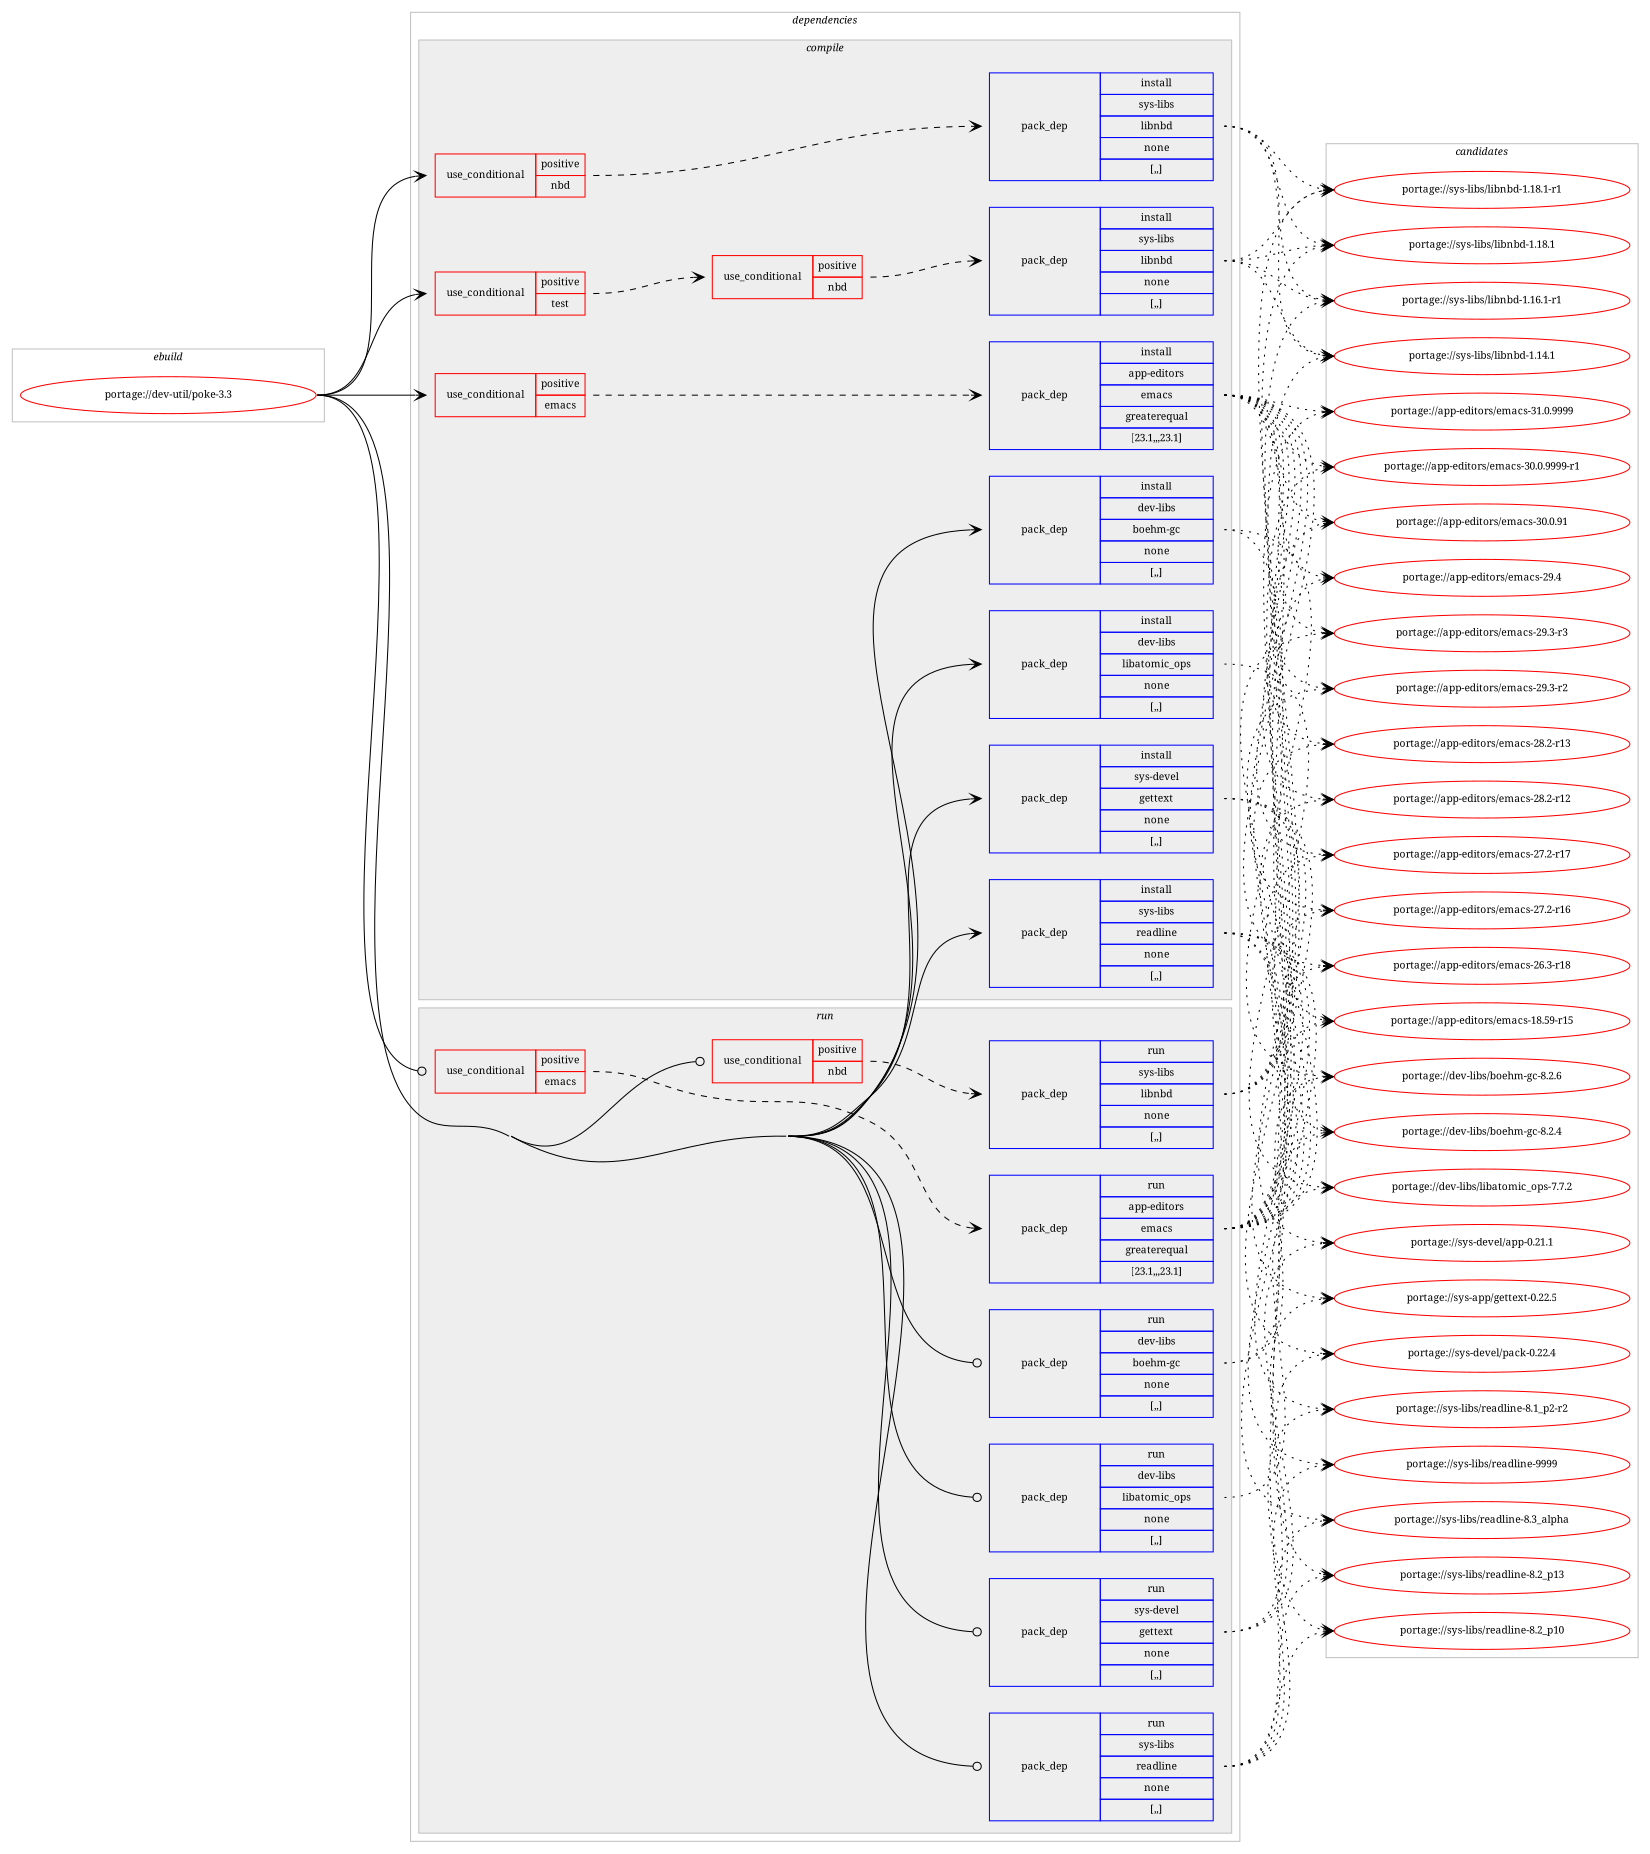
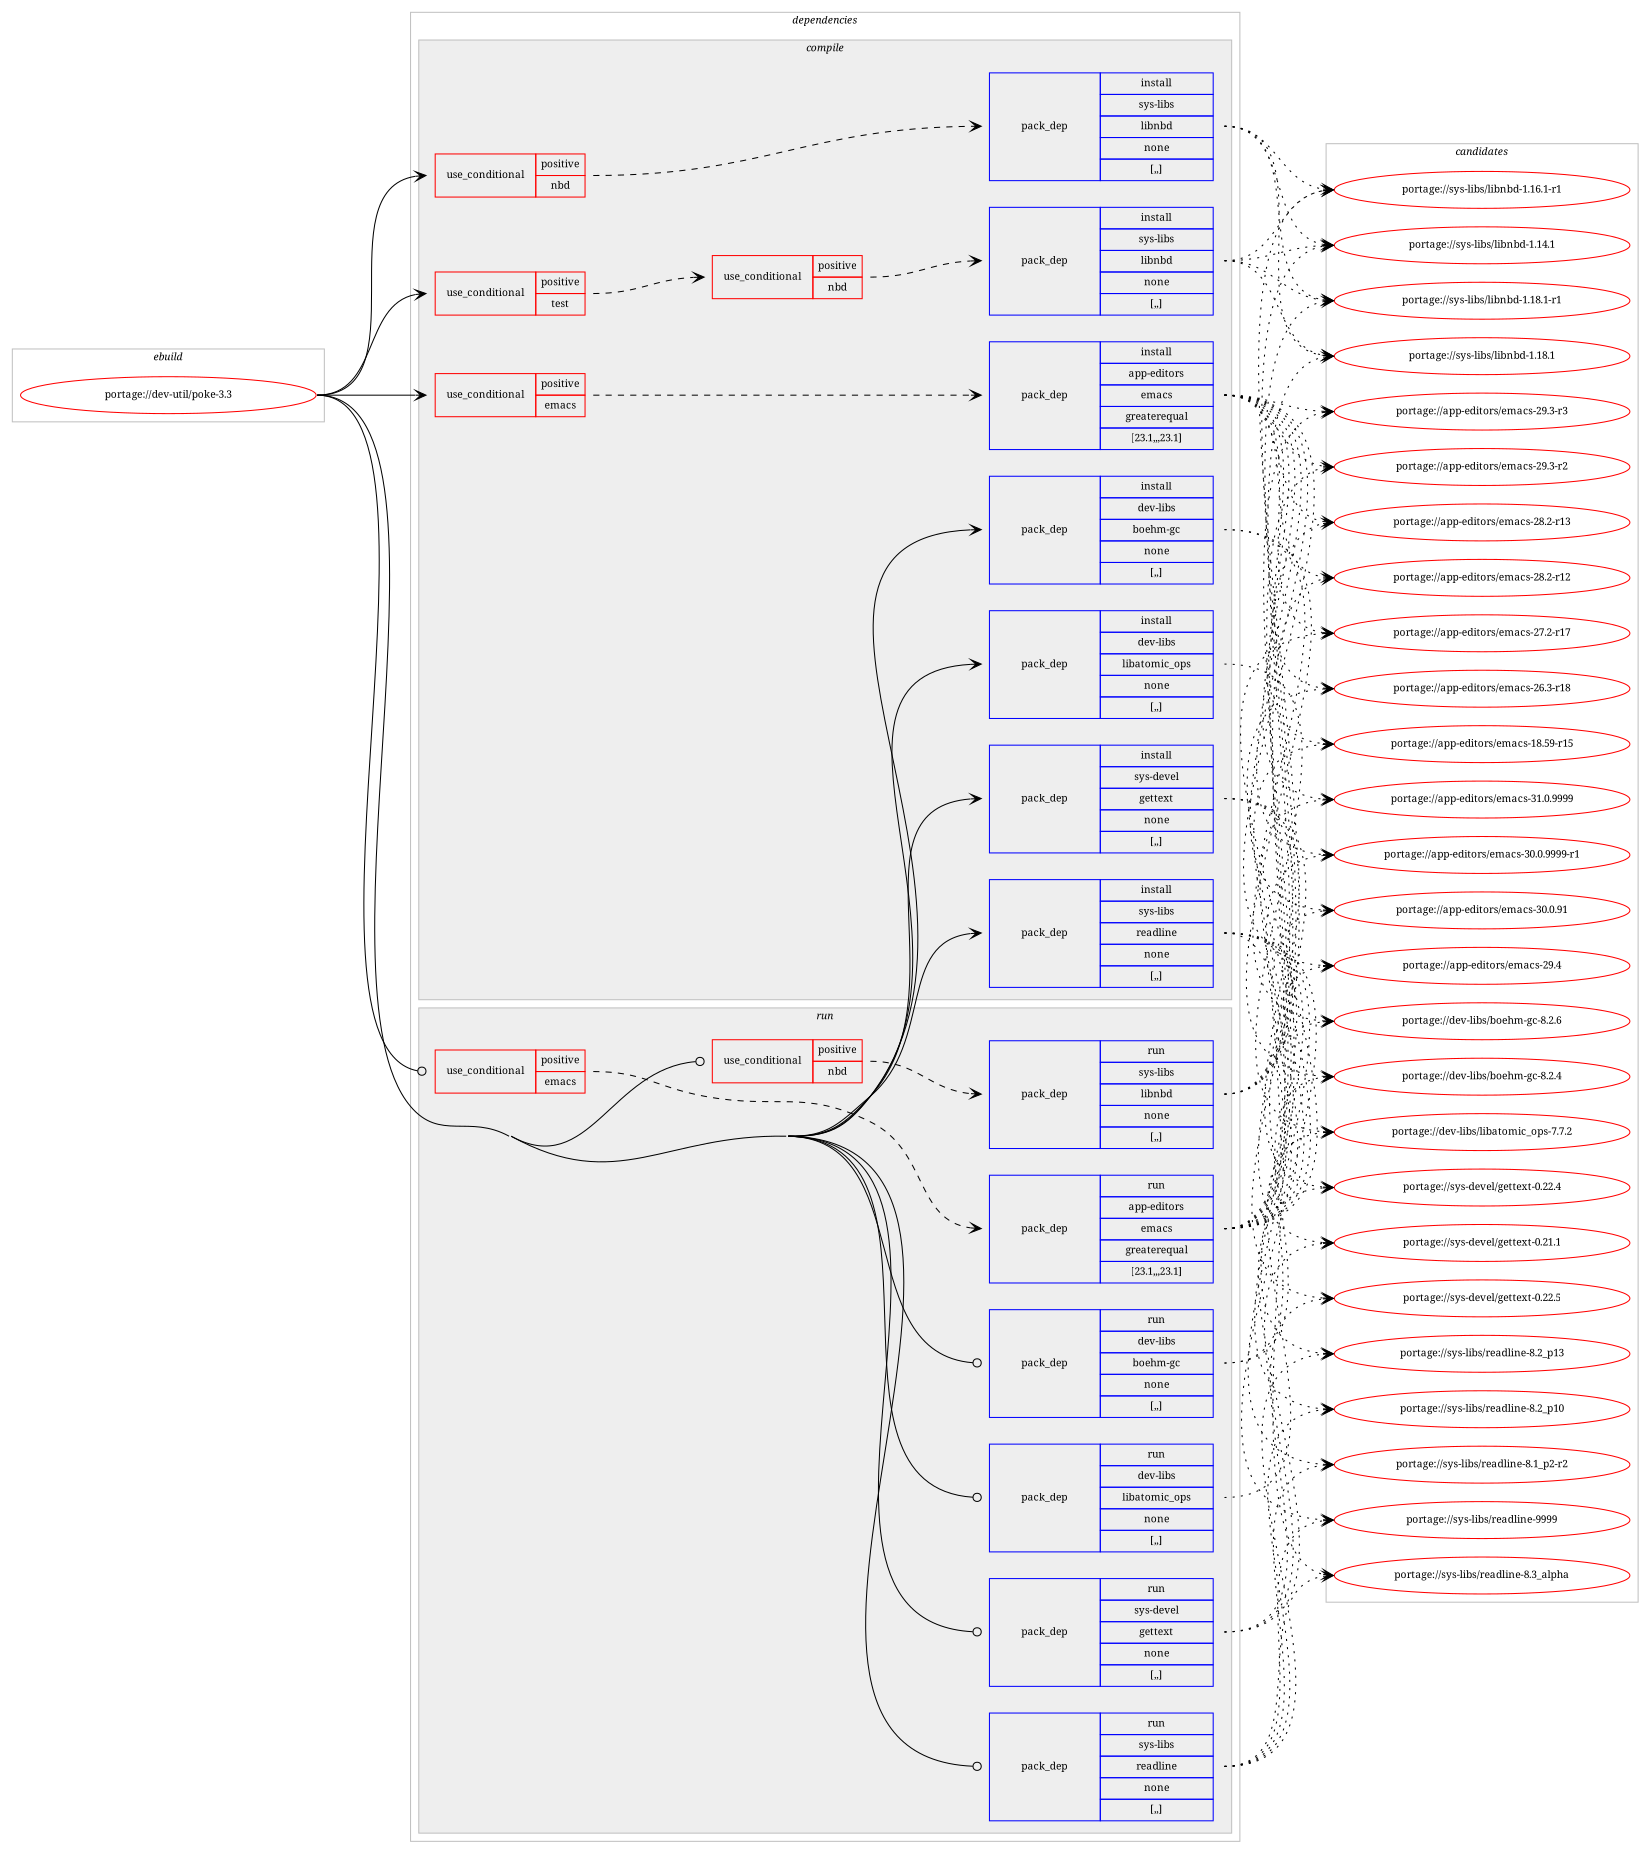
node "portage://app-editors/emacs-27.2-r16": removed
node "portage://sys-devel/app-0.21.1": label "portage://sys-devel/app-0.21.1" -> "portage://sys-devel/gettext-0.21.1"
node "portage://sys-app/gettext-0.22.5": label "portage://sys-app/gettext-0.22.5" -> "portage://sys-devel/gettext-0.22.5"
node "portage://sys-devel/pack-0.22.4": label "portage://sys-devel/pack-0.22.4" -> "portage://sys-devel/gettext-0.22.4"
